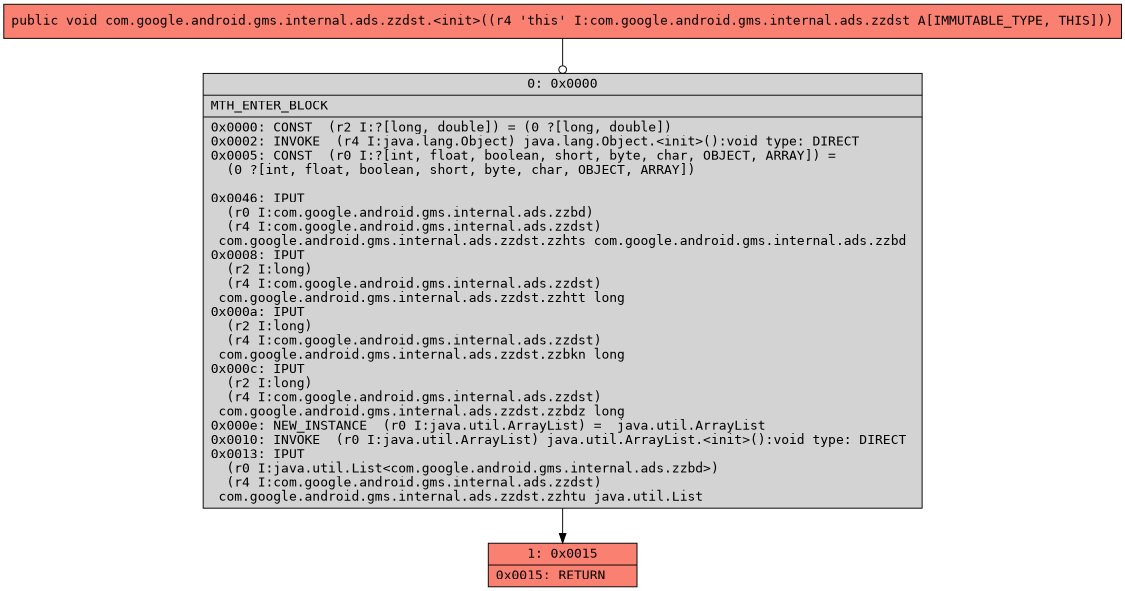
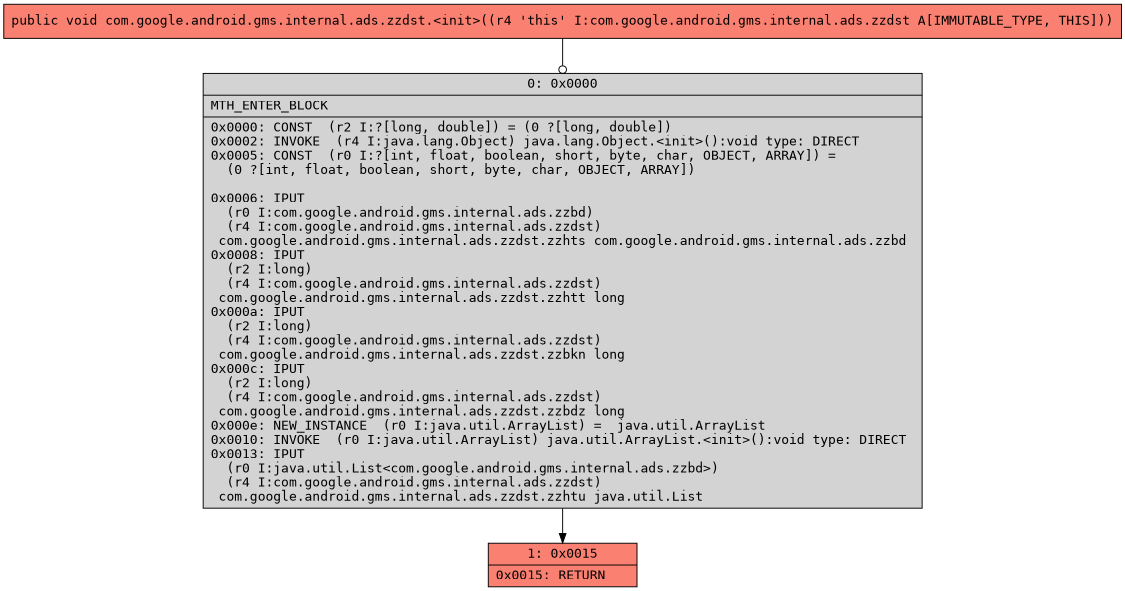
node "0: 0x0000": text "0x0046: IPUT" -> "0x0006: IPUT"
